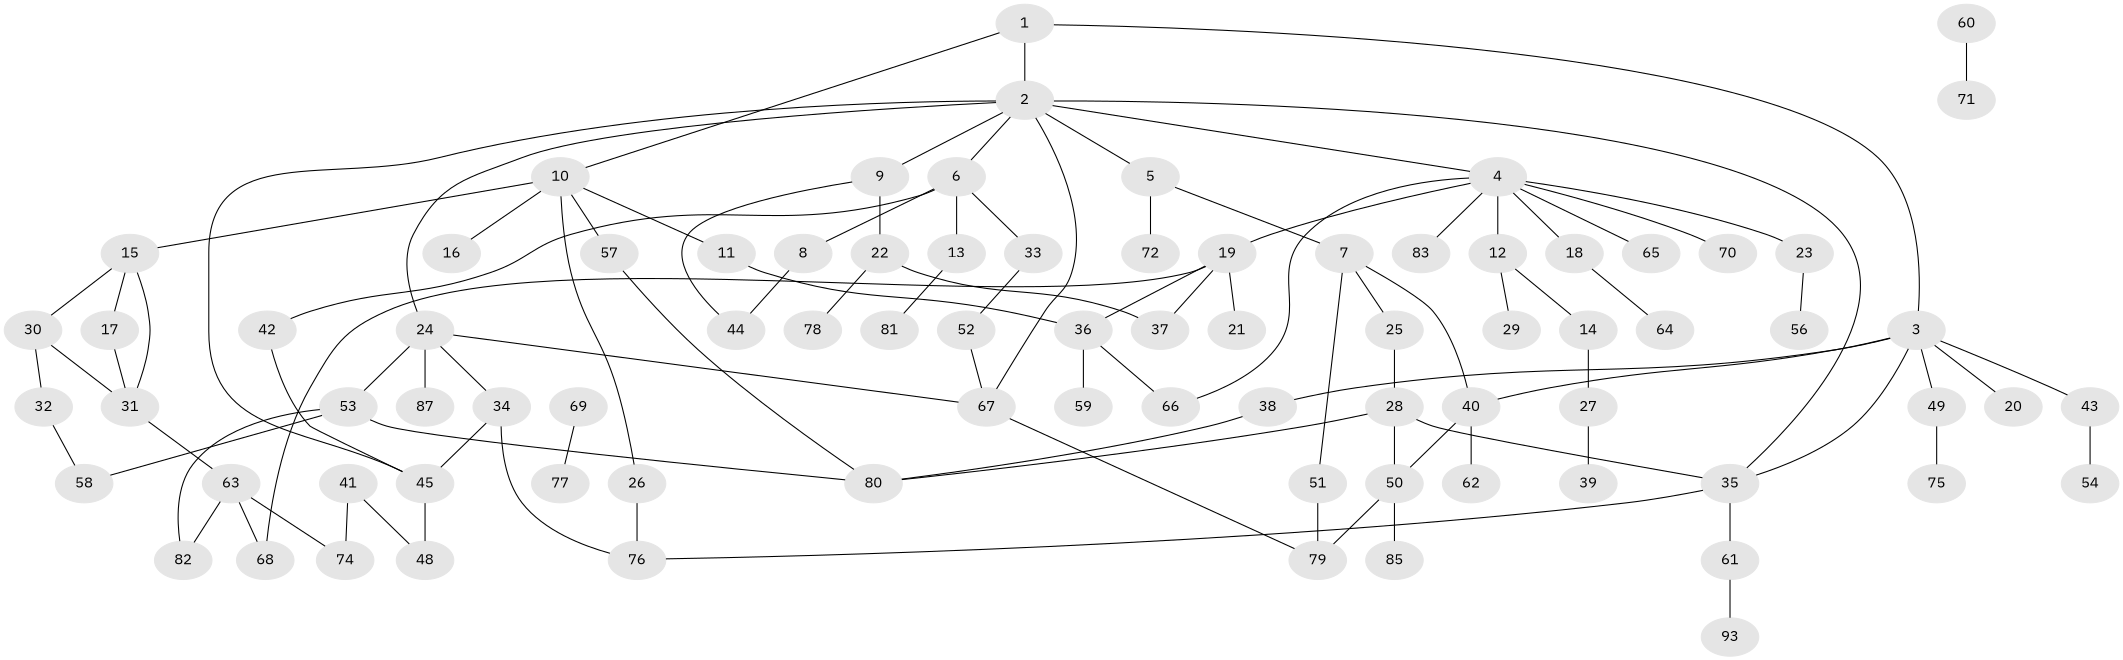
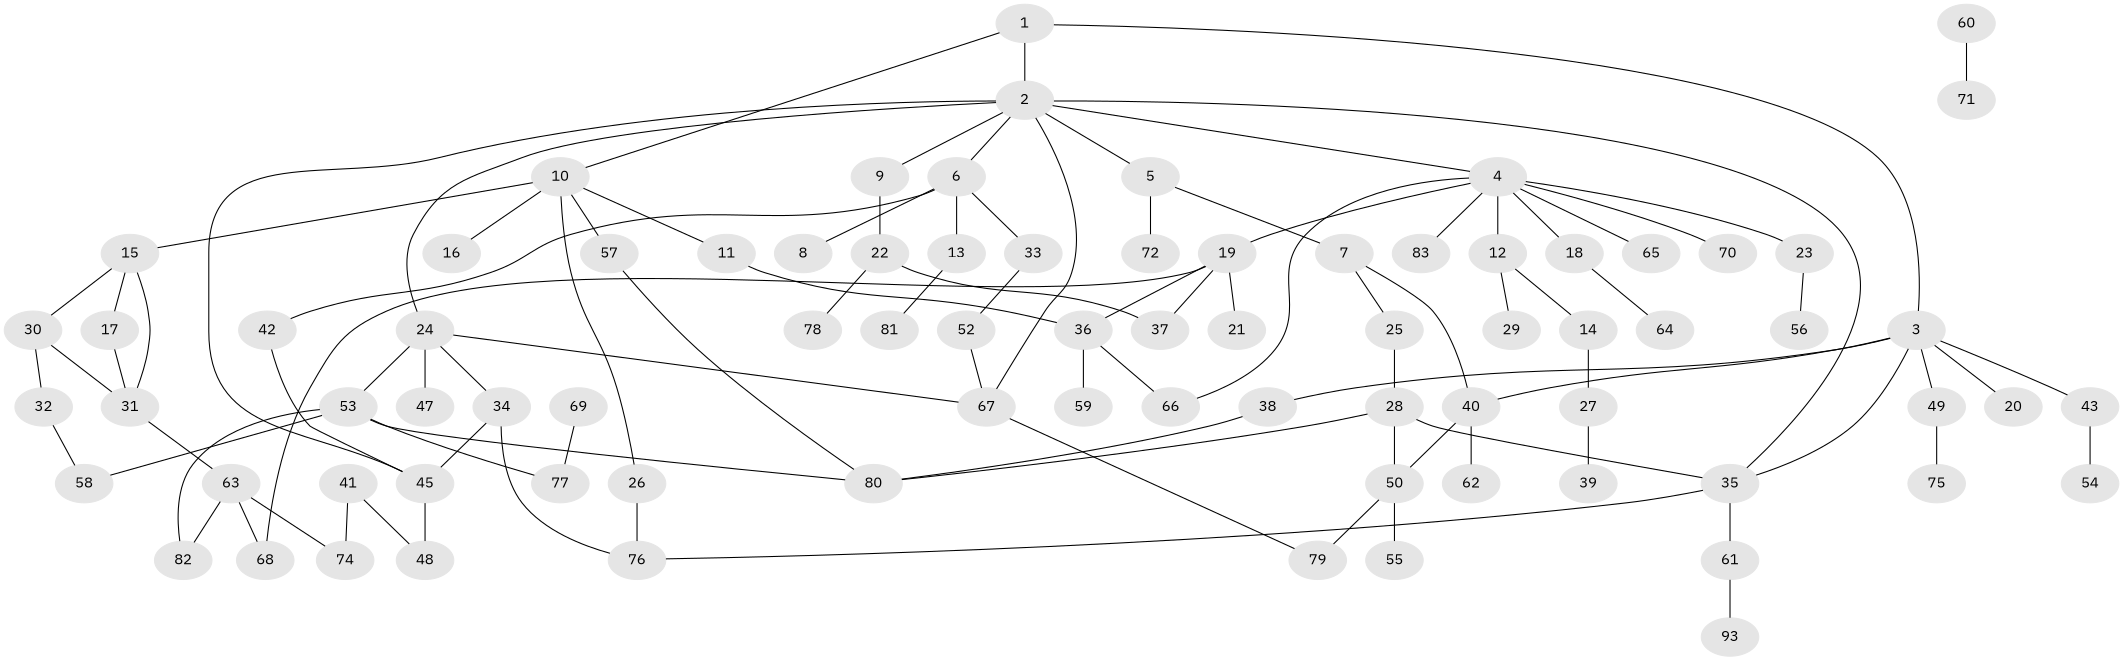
node "44": removed
node "87": label "87" -> "47"
edge "53" -- "77": added
node "51": removed
node "85": label "85" -> "55"
